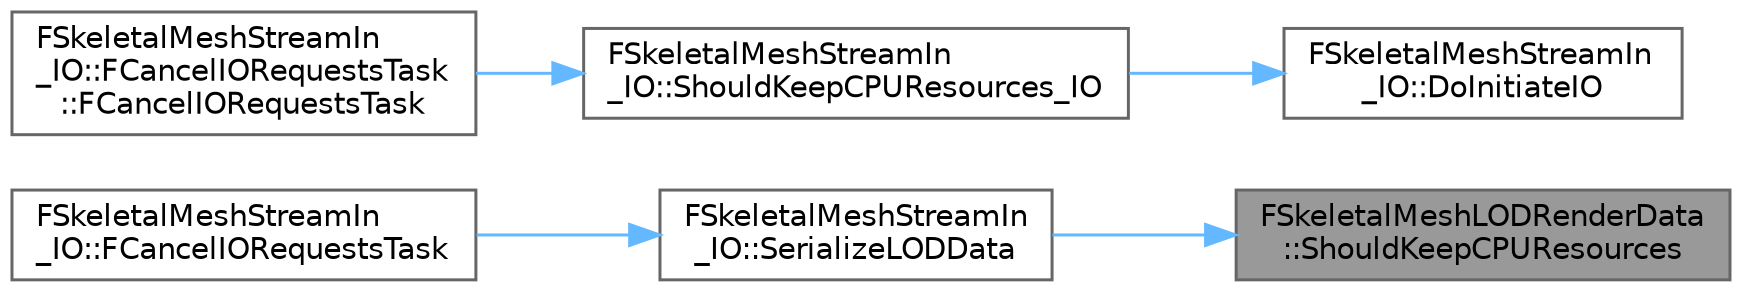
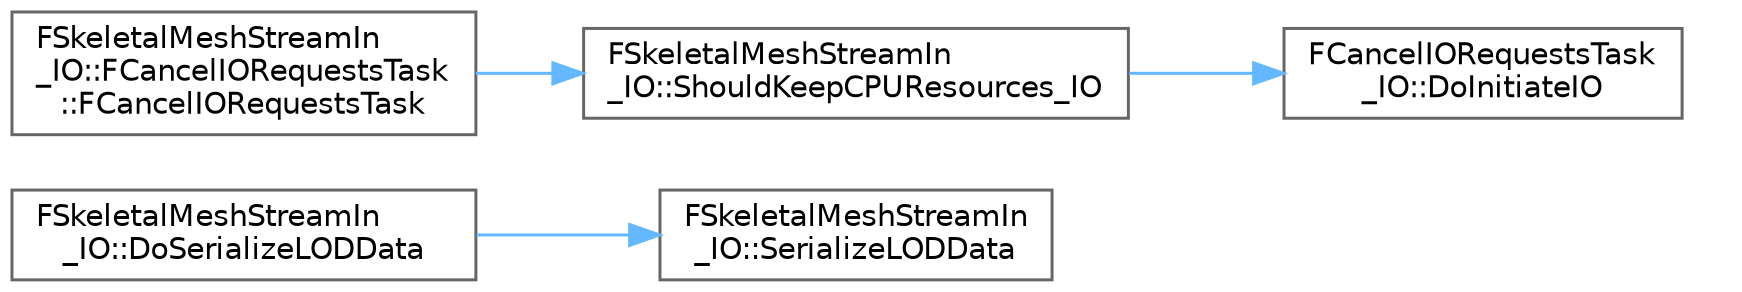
node "FSkeletalMeshStreamIn _IO::DoInitiateIO": label "FSkeletalMeshStreamIn _IO::DoInitiateIO" -> "FCancelIORequestsTask _IO::DoInitiateIO"
node "FSkeletalMeshStreamIn _IO::FCancelIORequestsTask": label "FSkeletalMeshStreamIn _IO::FCancelIORequestsTask" -> "FSkeletalMeshStreamIn _IO::DoSerializeLODData"
node "FSkeletalMeshLODRenderData ::ShouldKeepCPUResources": removed
